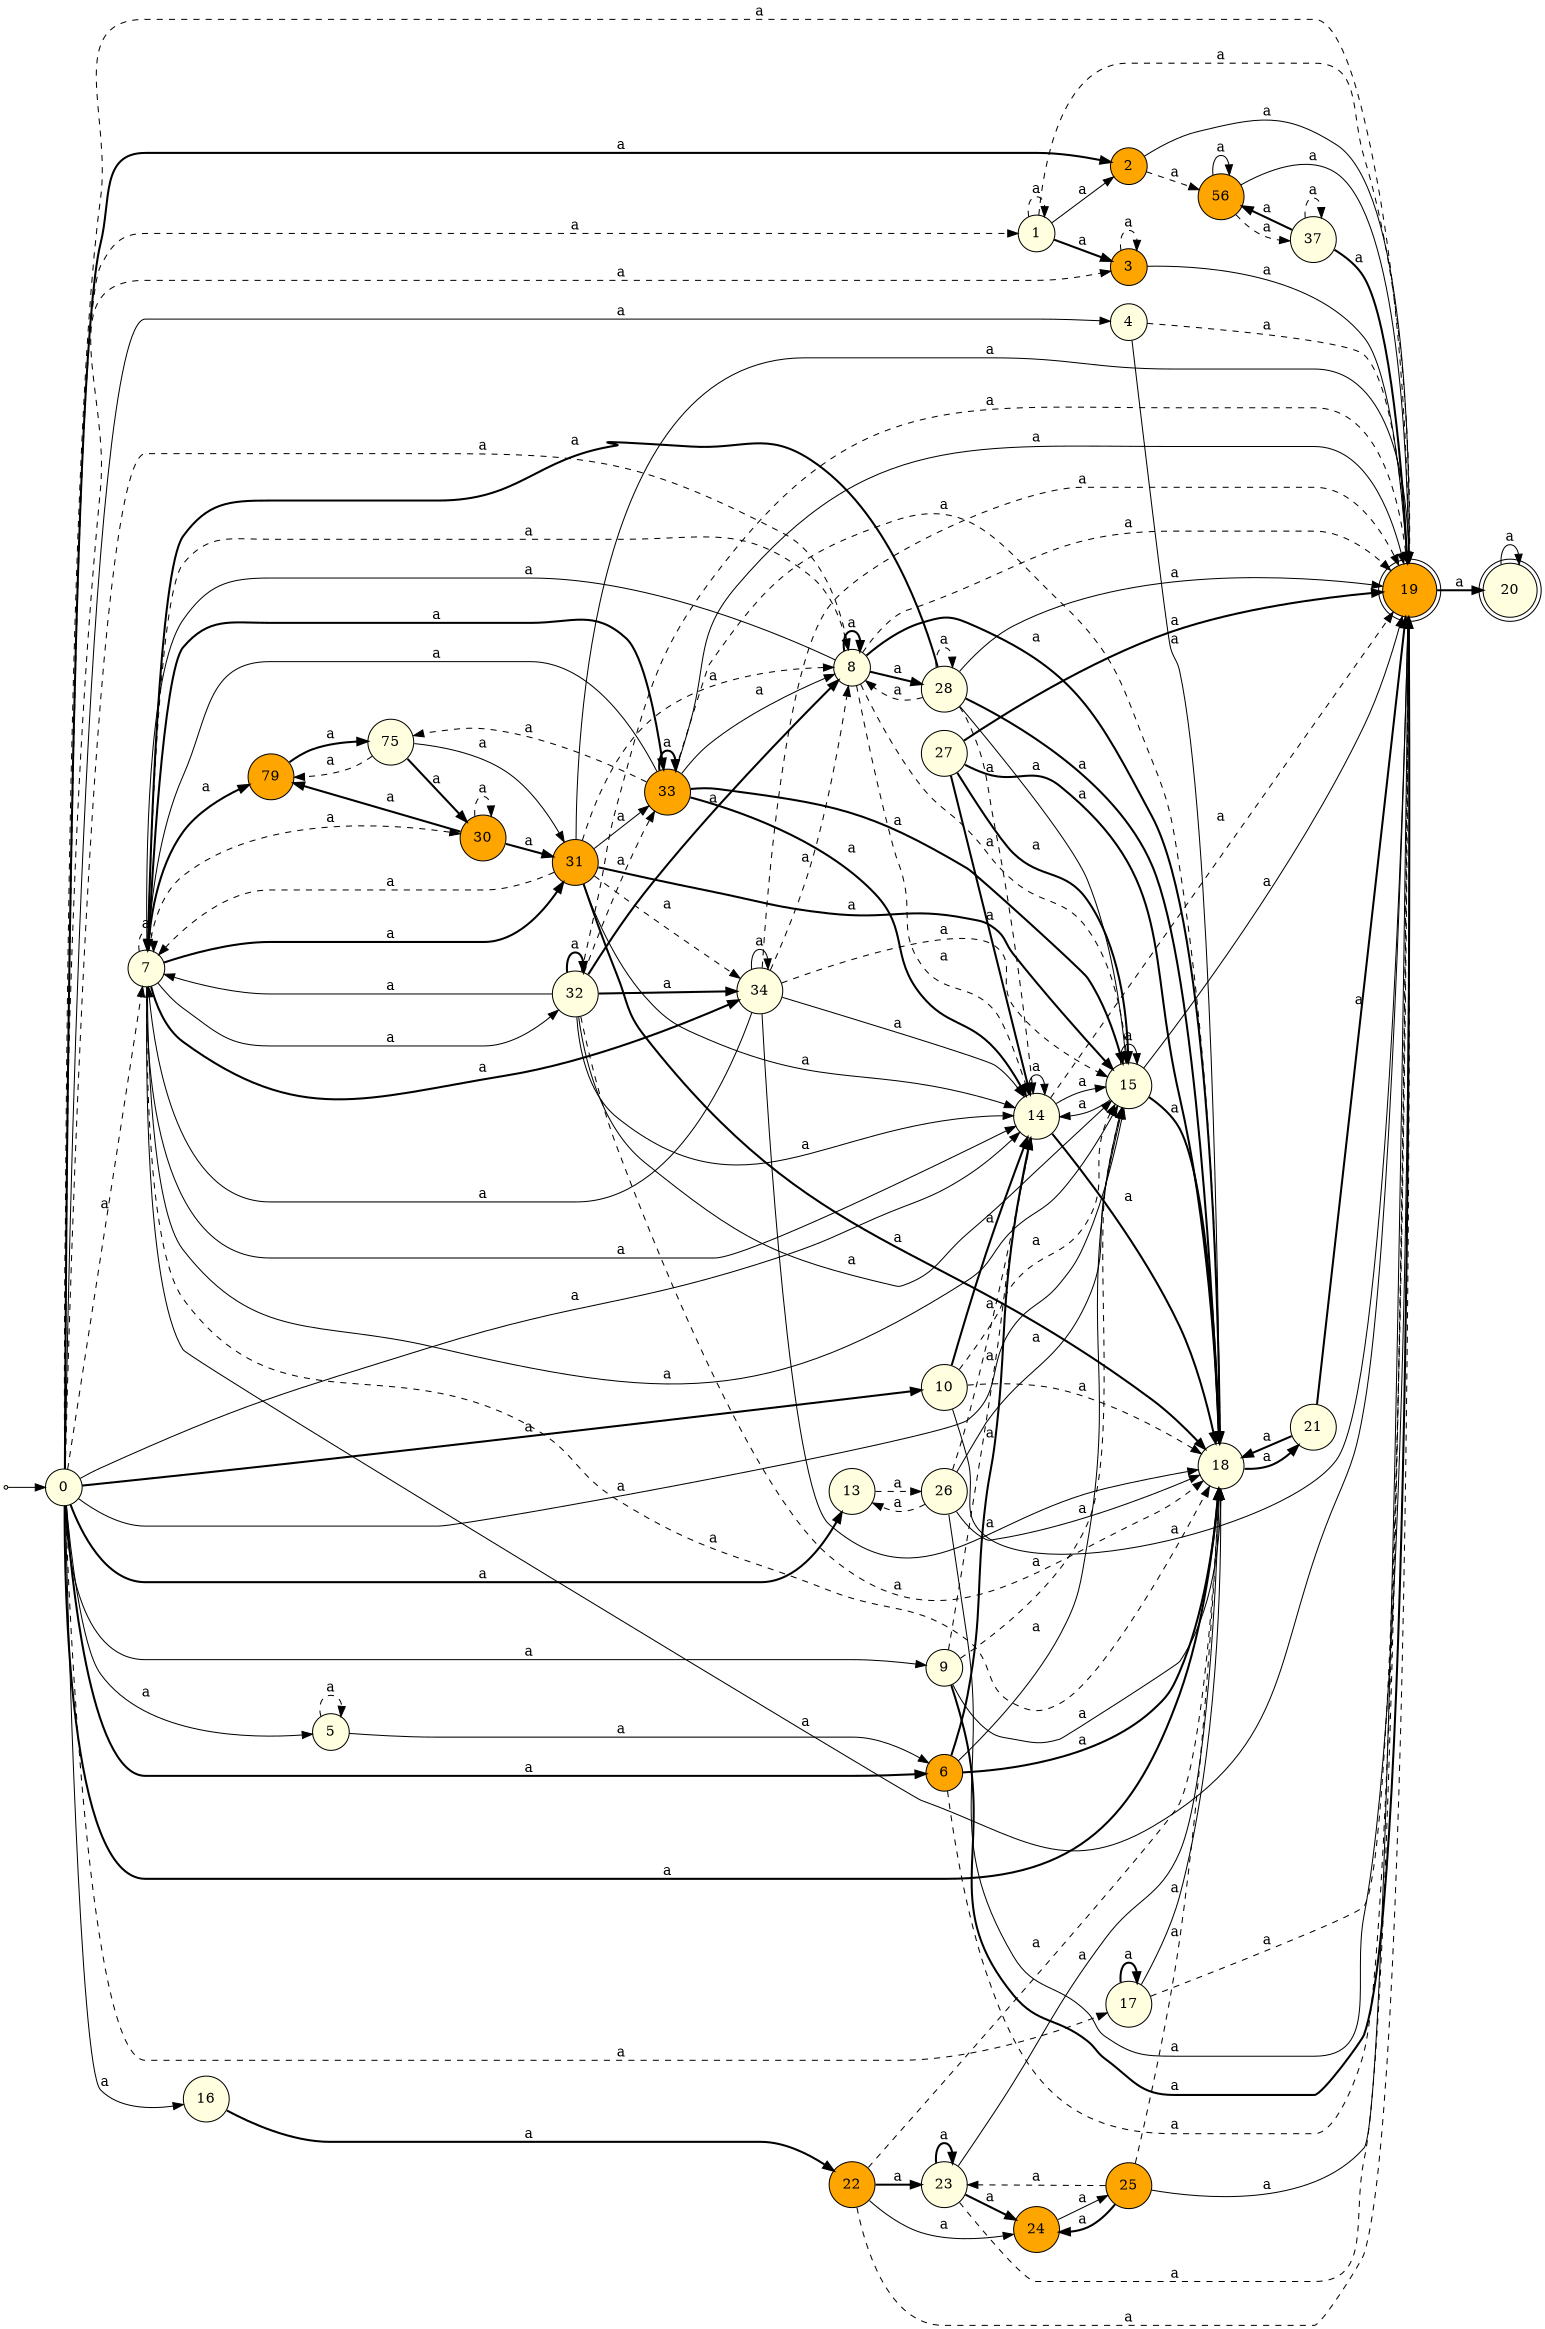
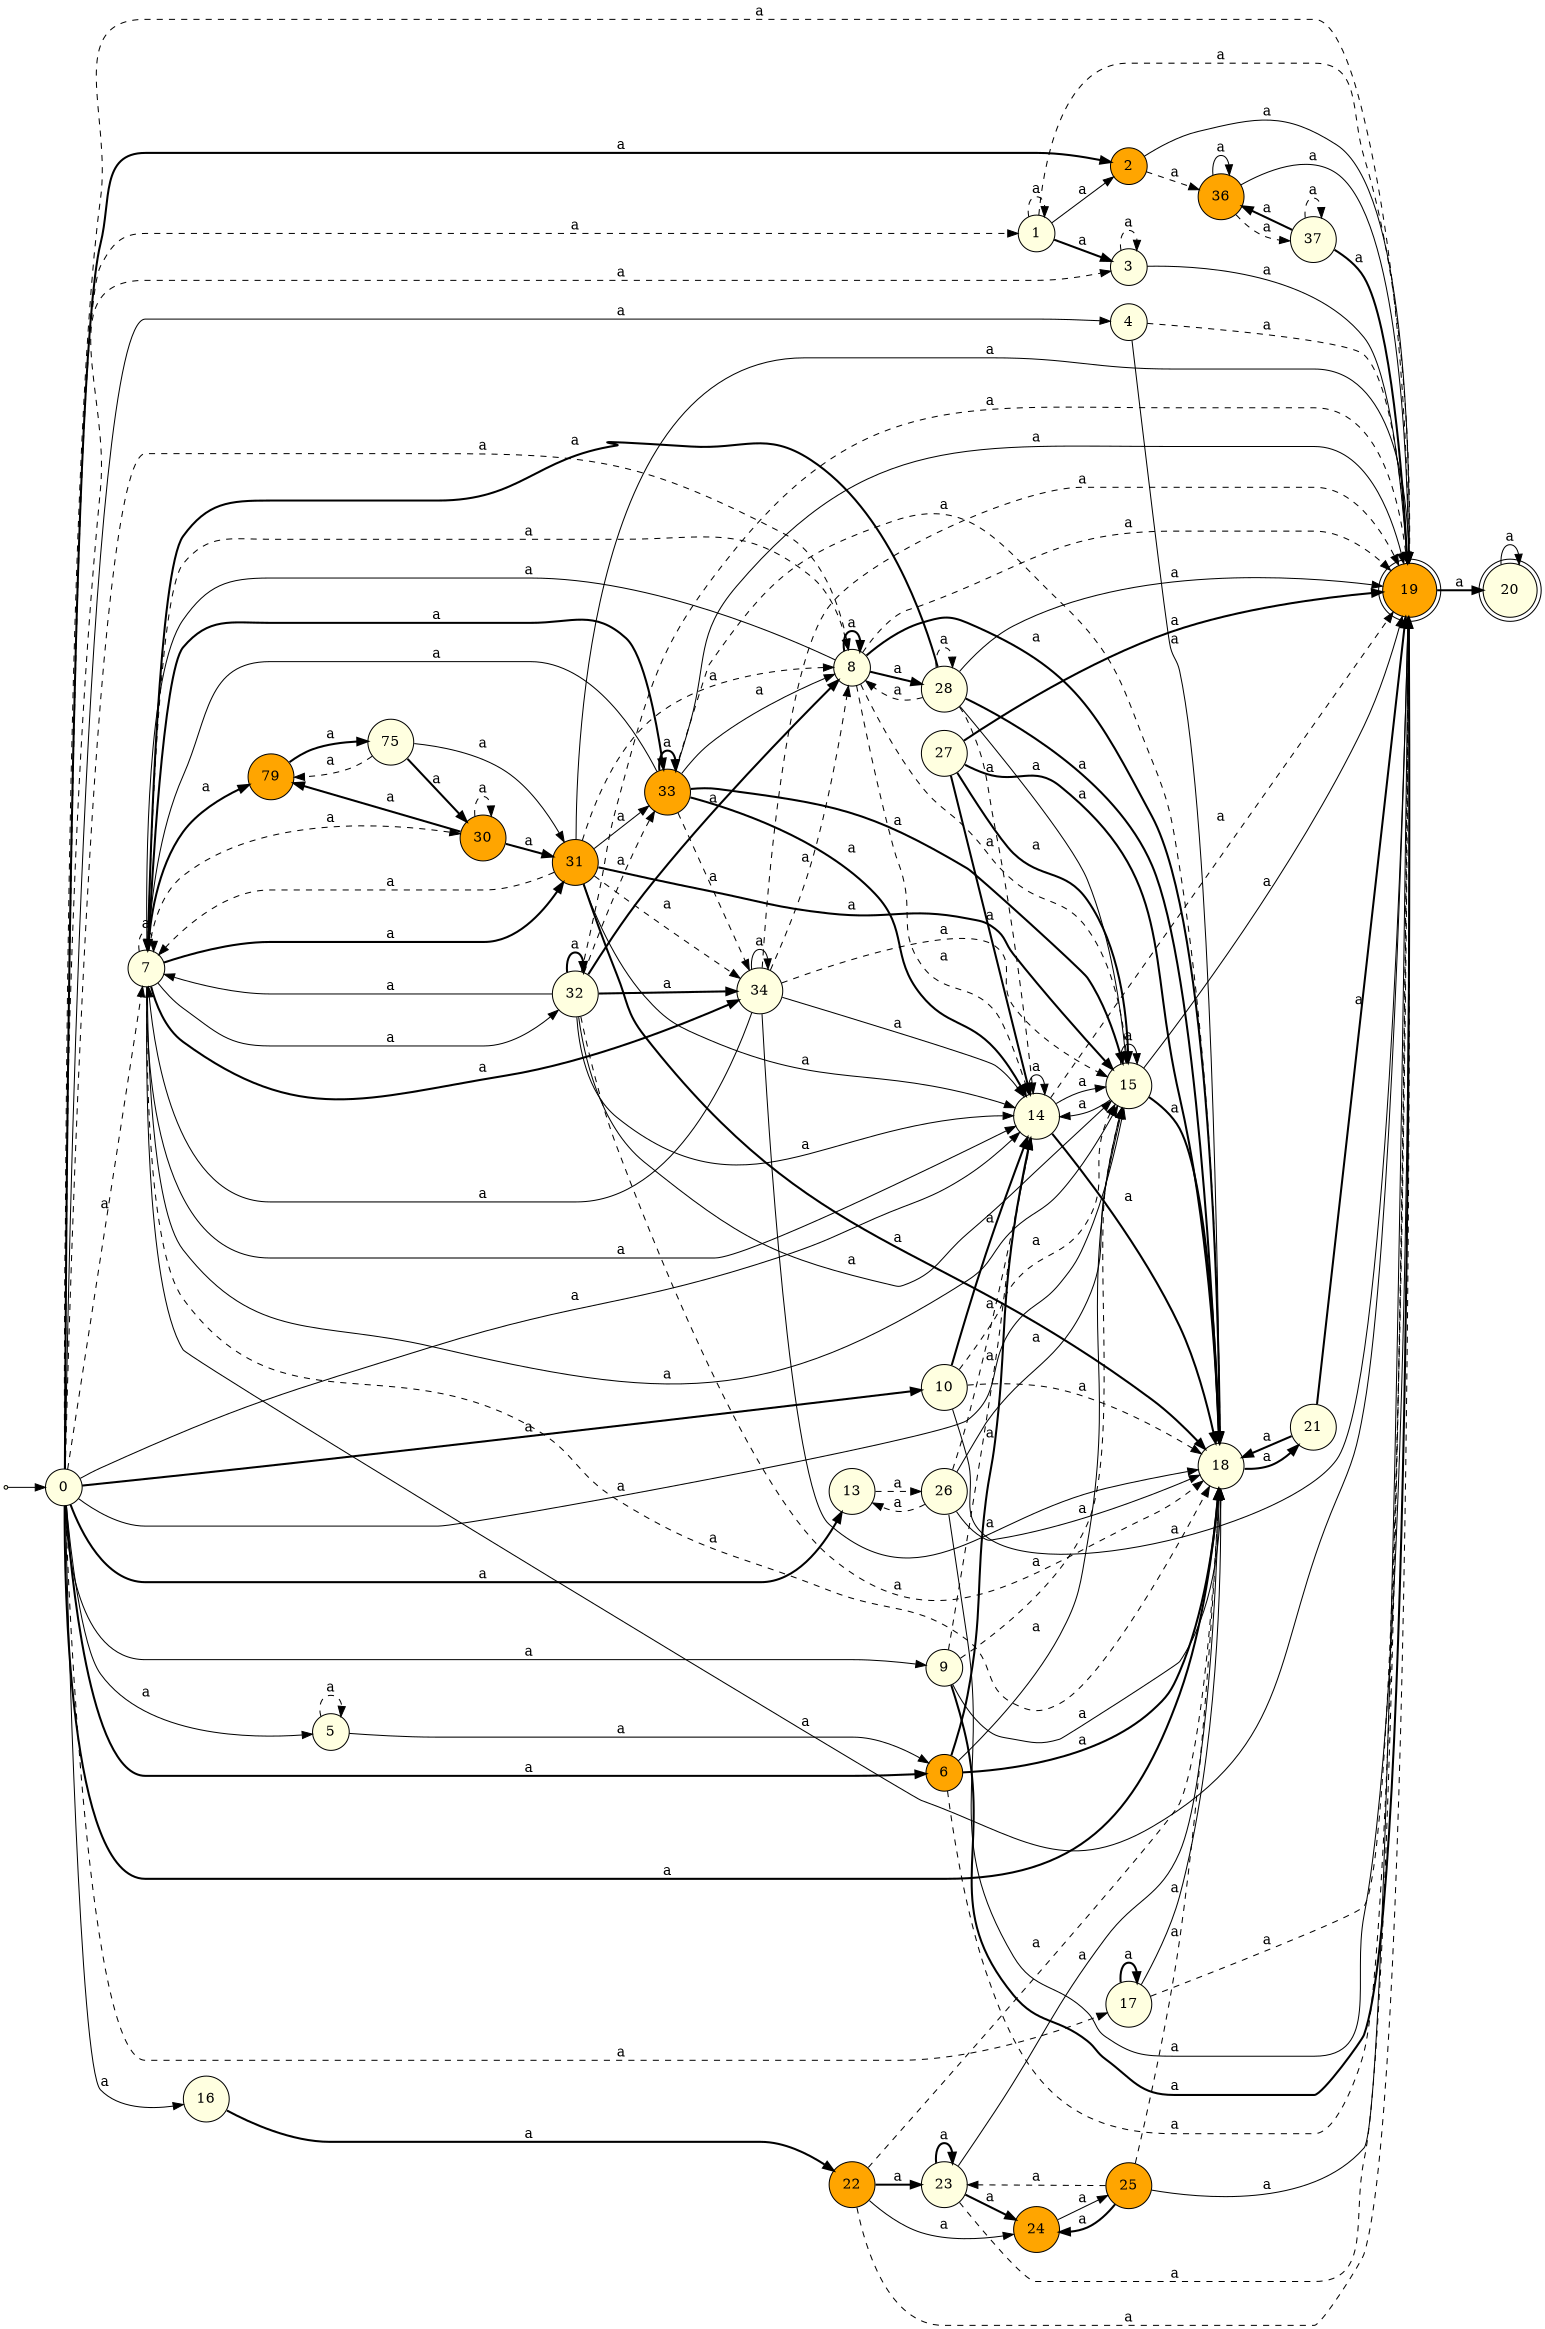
node "56": label "56" -> "36"
node "3": fillcolor orange -> lightyellow
edge "33" -> "75": now "33" -> "34"
